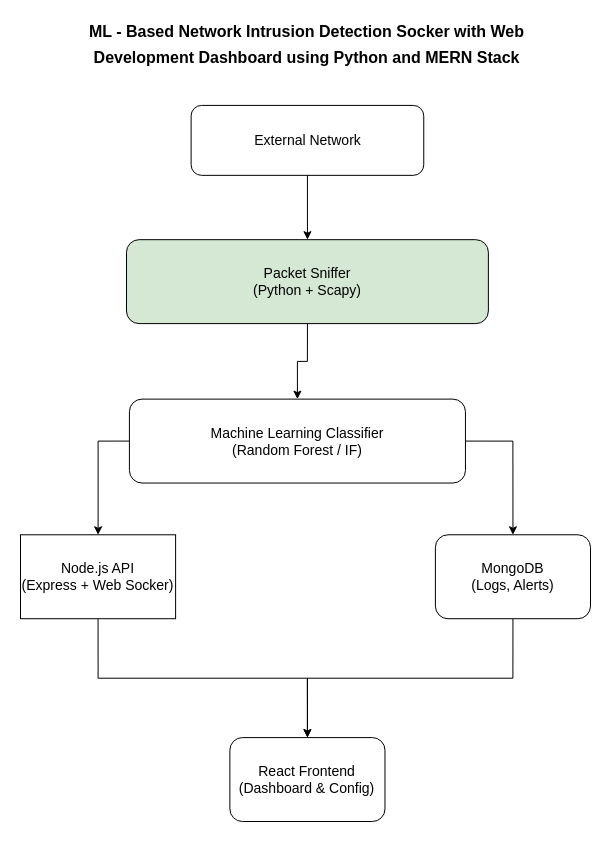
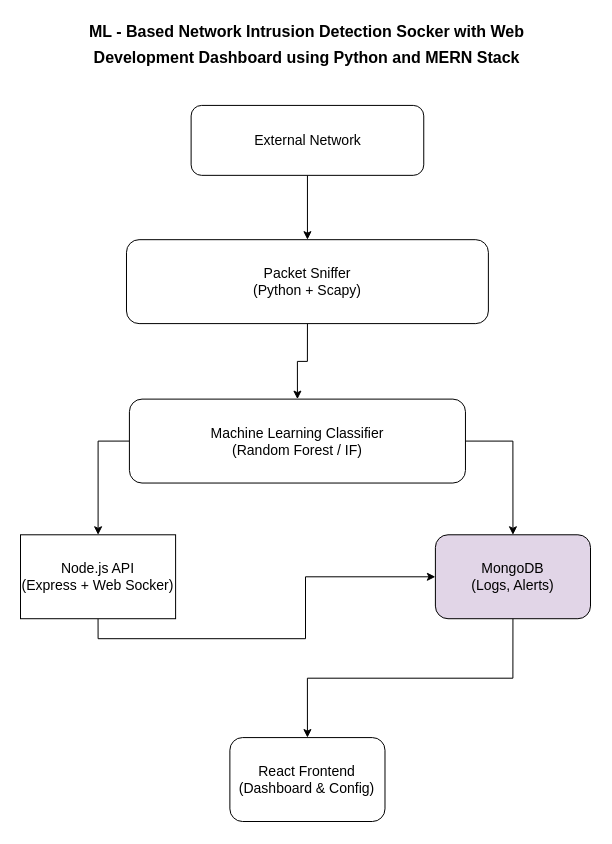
node "Packet Sniffer (Python + Scapy)": fillcolor #d5e8d4 -> #ffffff
node "MongoDB (Logs, Alerts)": fillcolor #ffffff -> #e1d5e7
edge "Node.js API (Express + Web Socker)" -> "React Frontend (Dashboard & Config)": now "Node.js API (Express + Web Socker)" -> "MongoDB (Logs, Alerts)"
